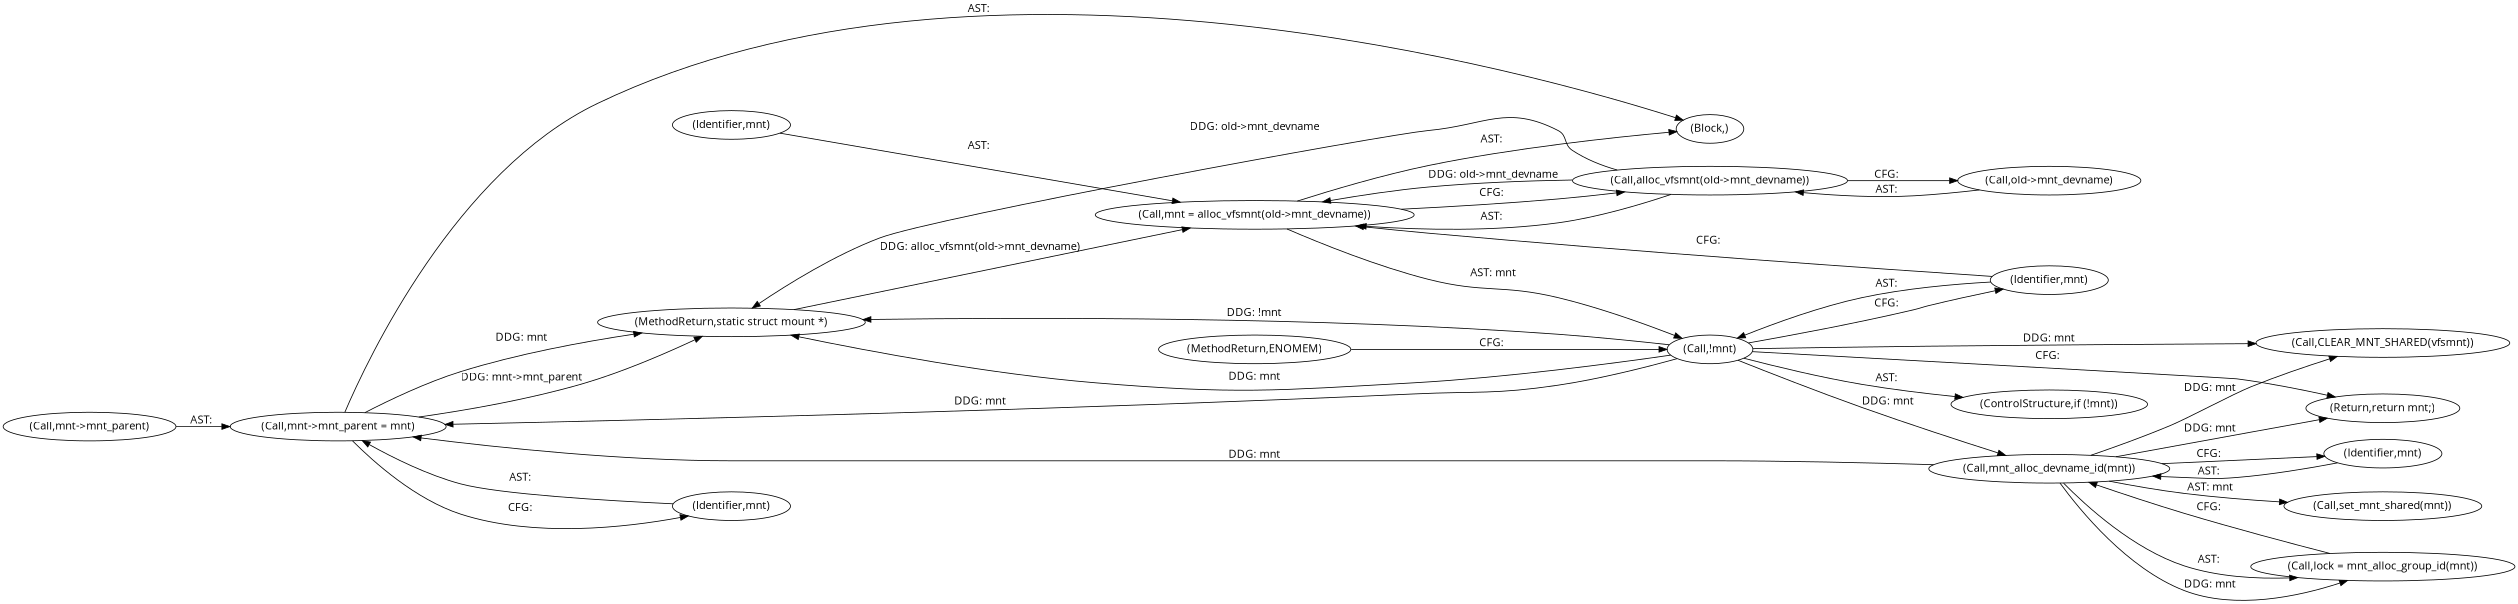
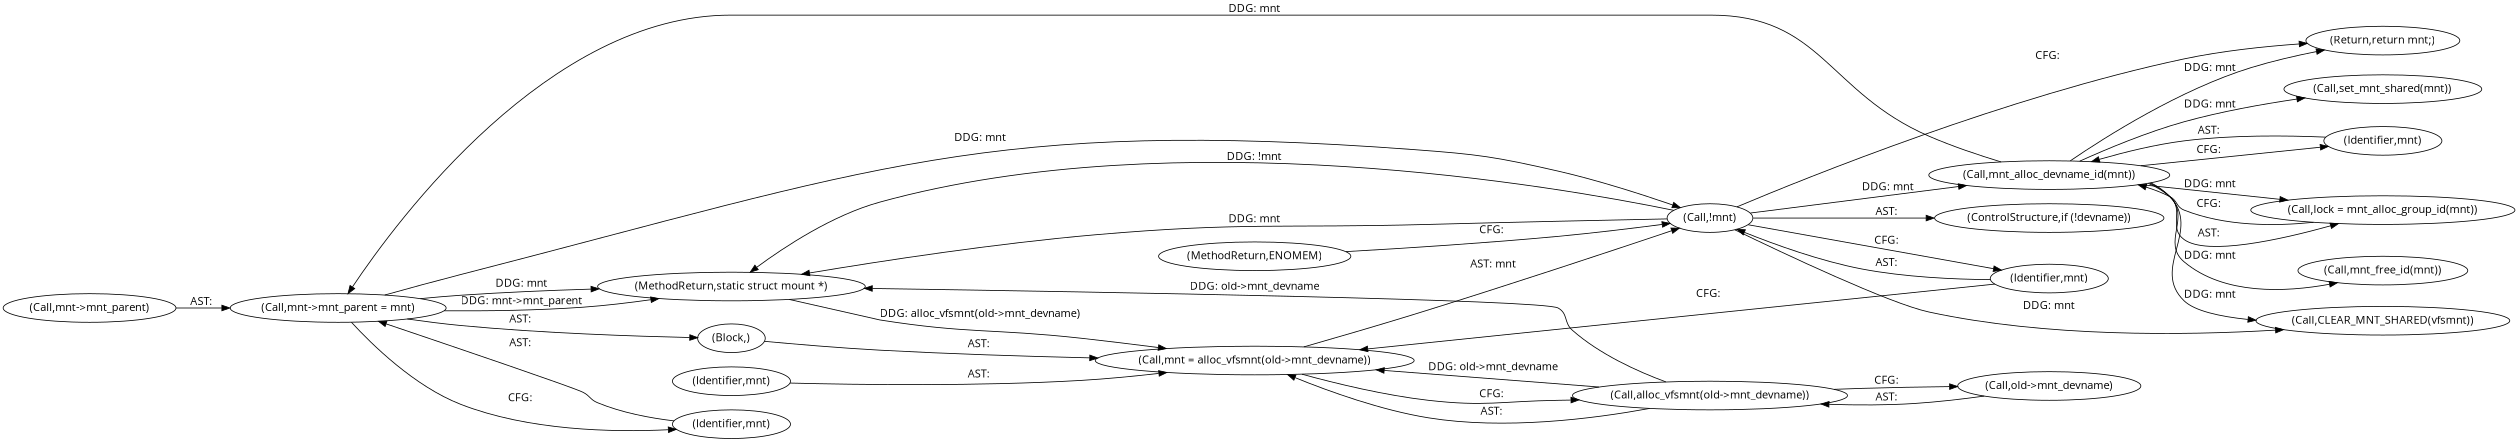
edge "(Call,mnt = alloc_vfsmnt(old->mnt_devname))" -> "(Block,)": reversed
node "(Call,mnt_free_id(mnt))": added
node "(ControlStructure,if (!mnt))": label "(ControlStructure,if (!mnt))" -> "(ControlStructure,if (!devname))"
edge "(Call,!mnt)" -> "(Call,mnt->mnt_parent = mnt)": reversed
edge "(Call,mnt_alloc_devname_id(mnt))" -> "(Call,set_mnt_shared(mnt))": label "AST: mnt" -> "DDG: mnt"
